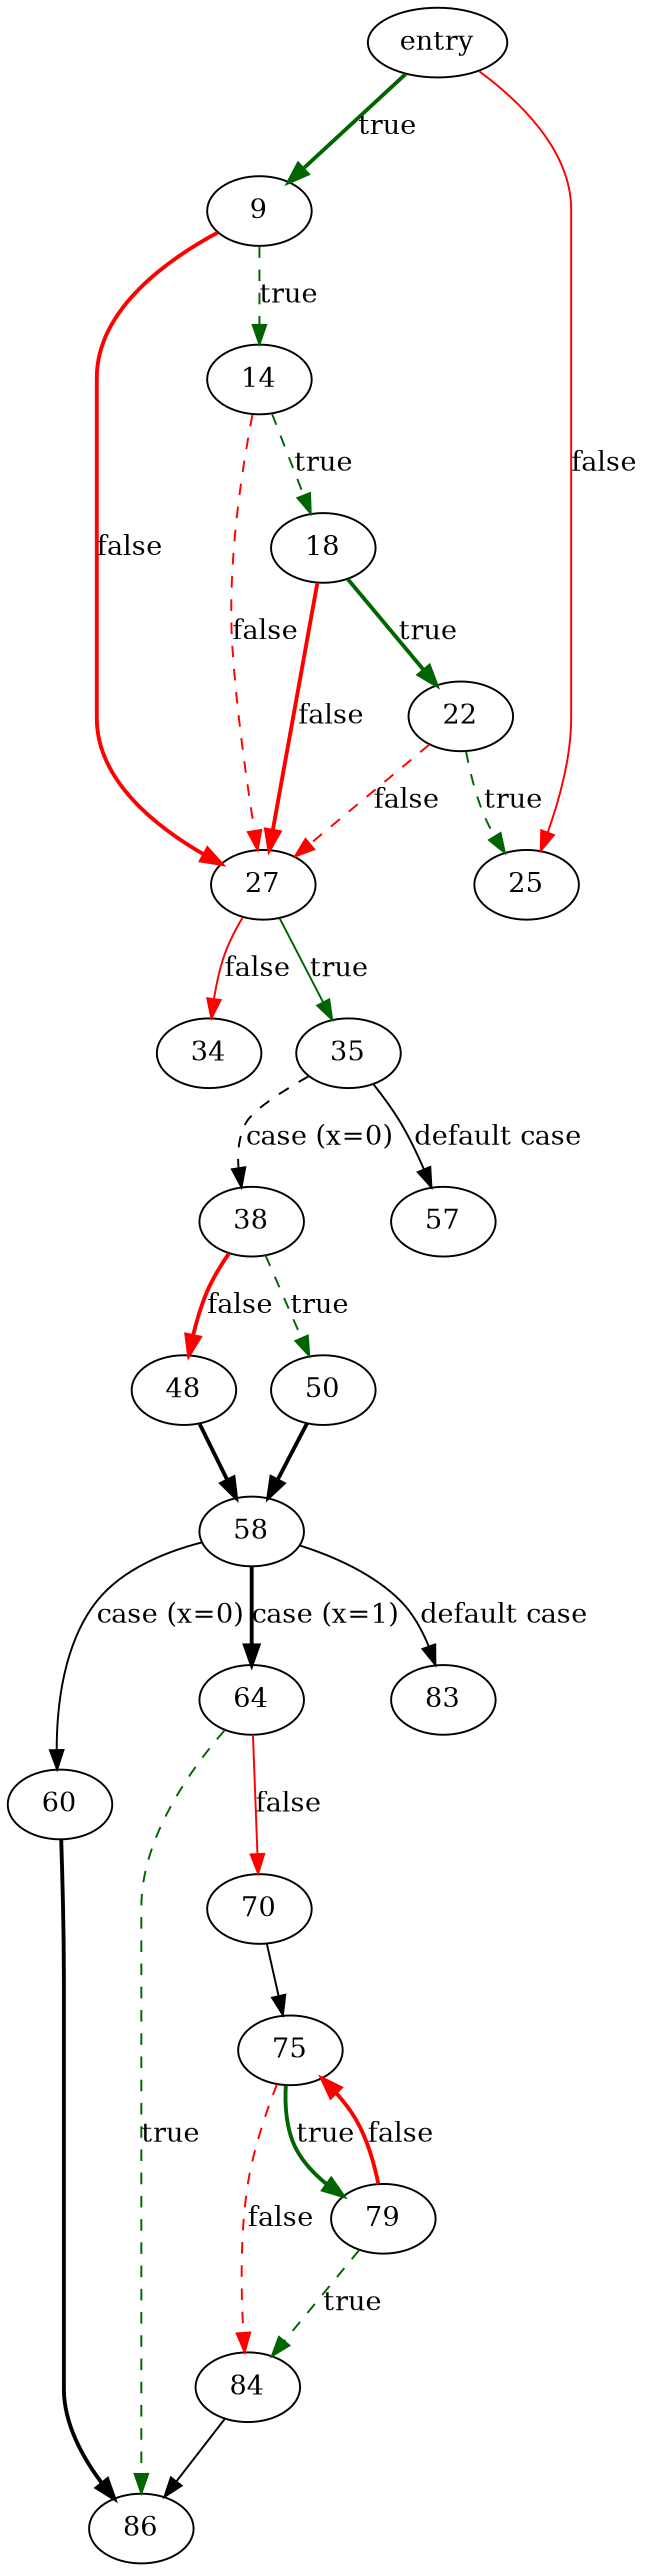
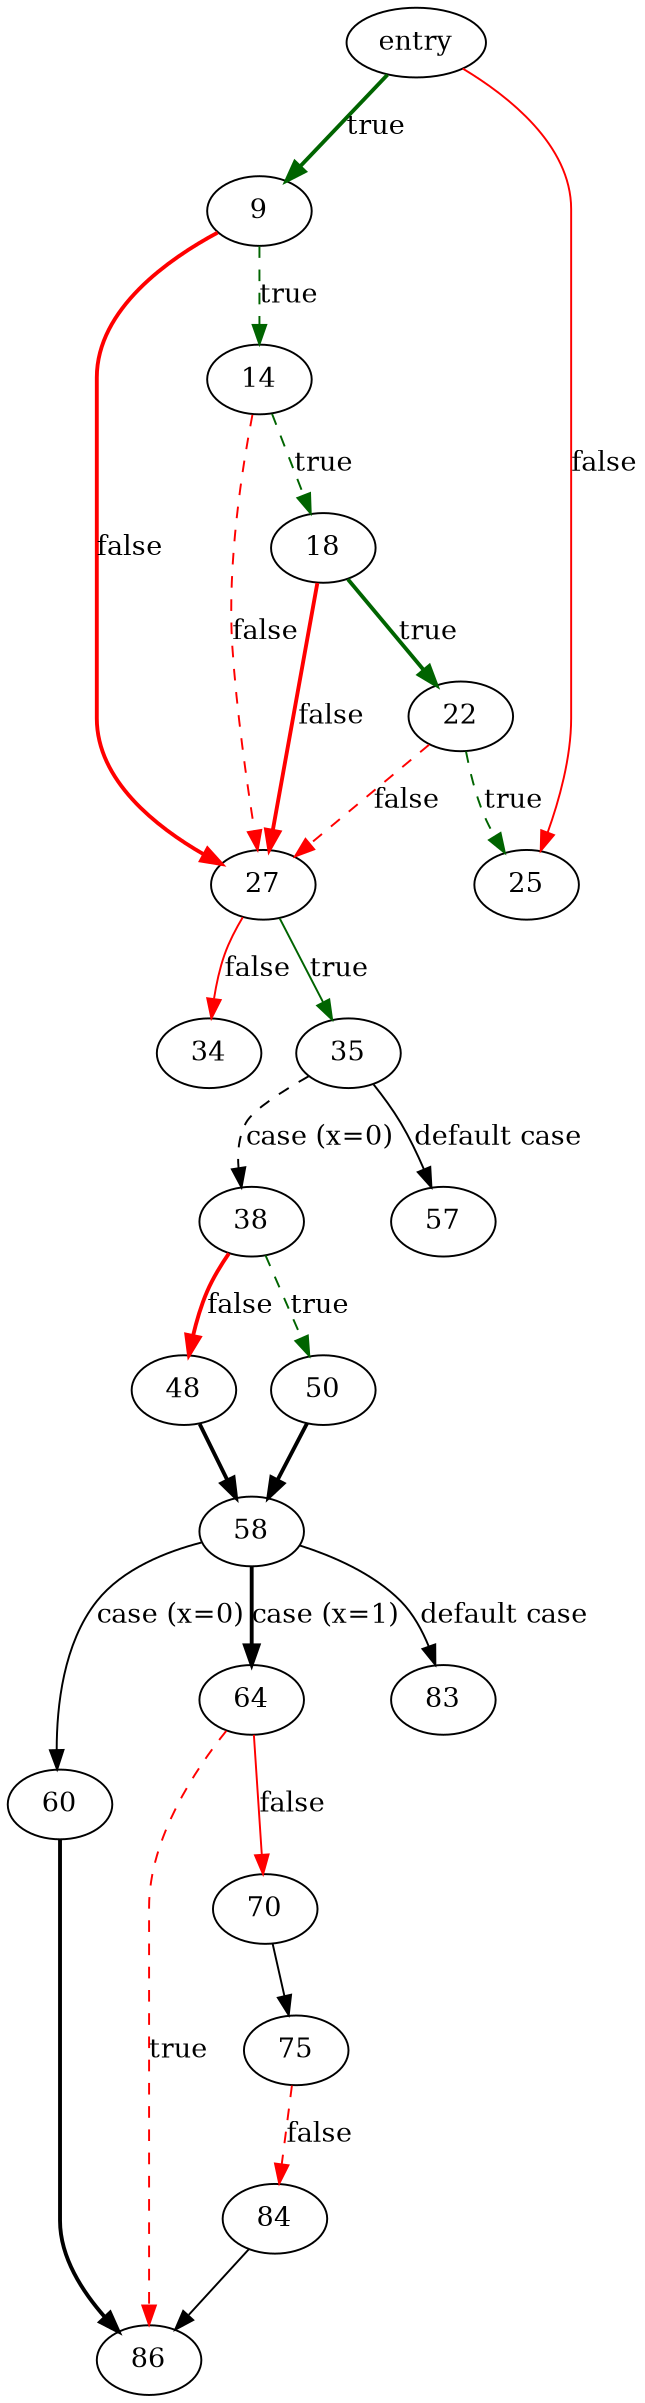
edge "64" -> "86": color darkgreen -> red
node "79": removed
